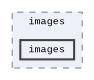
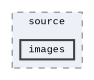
cluster "images": label "images" -> "source"
